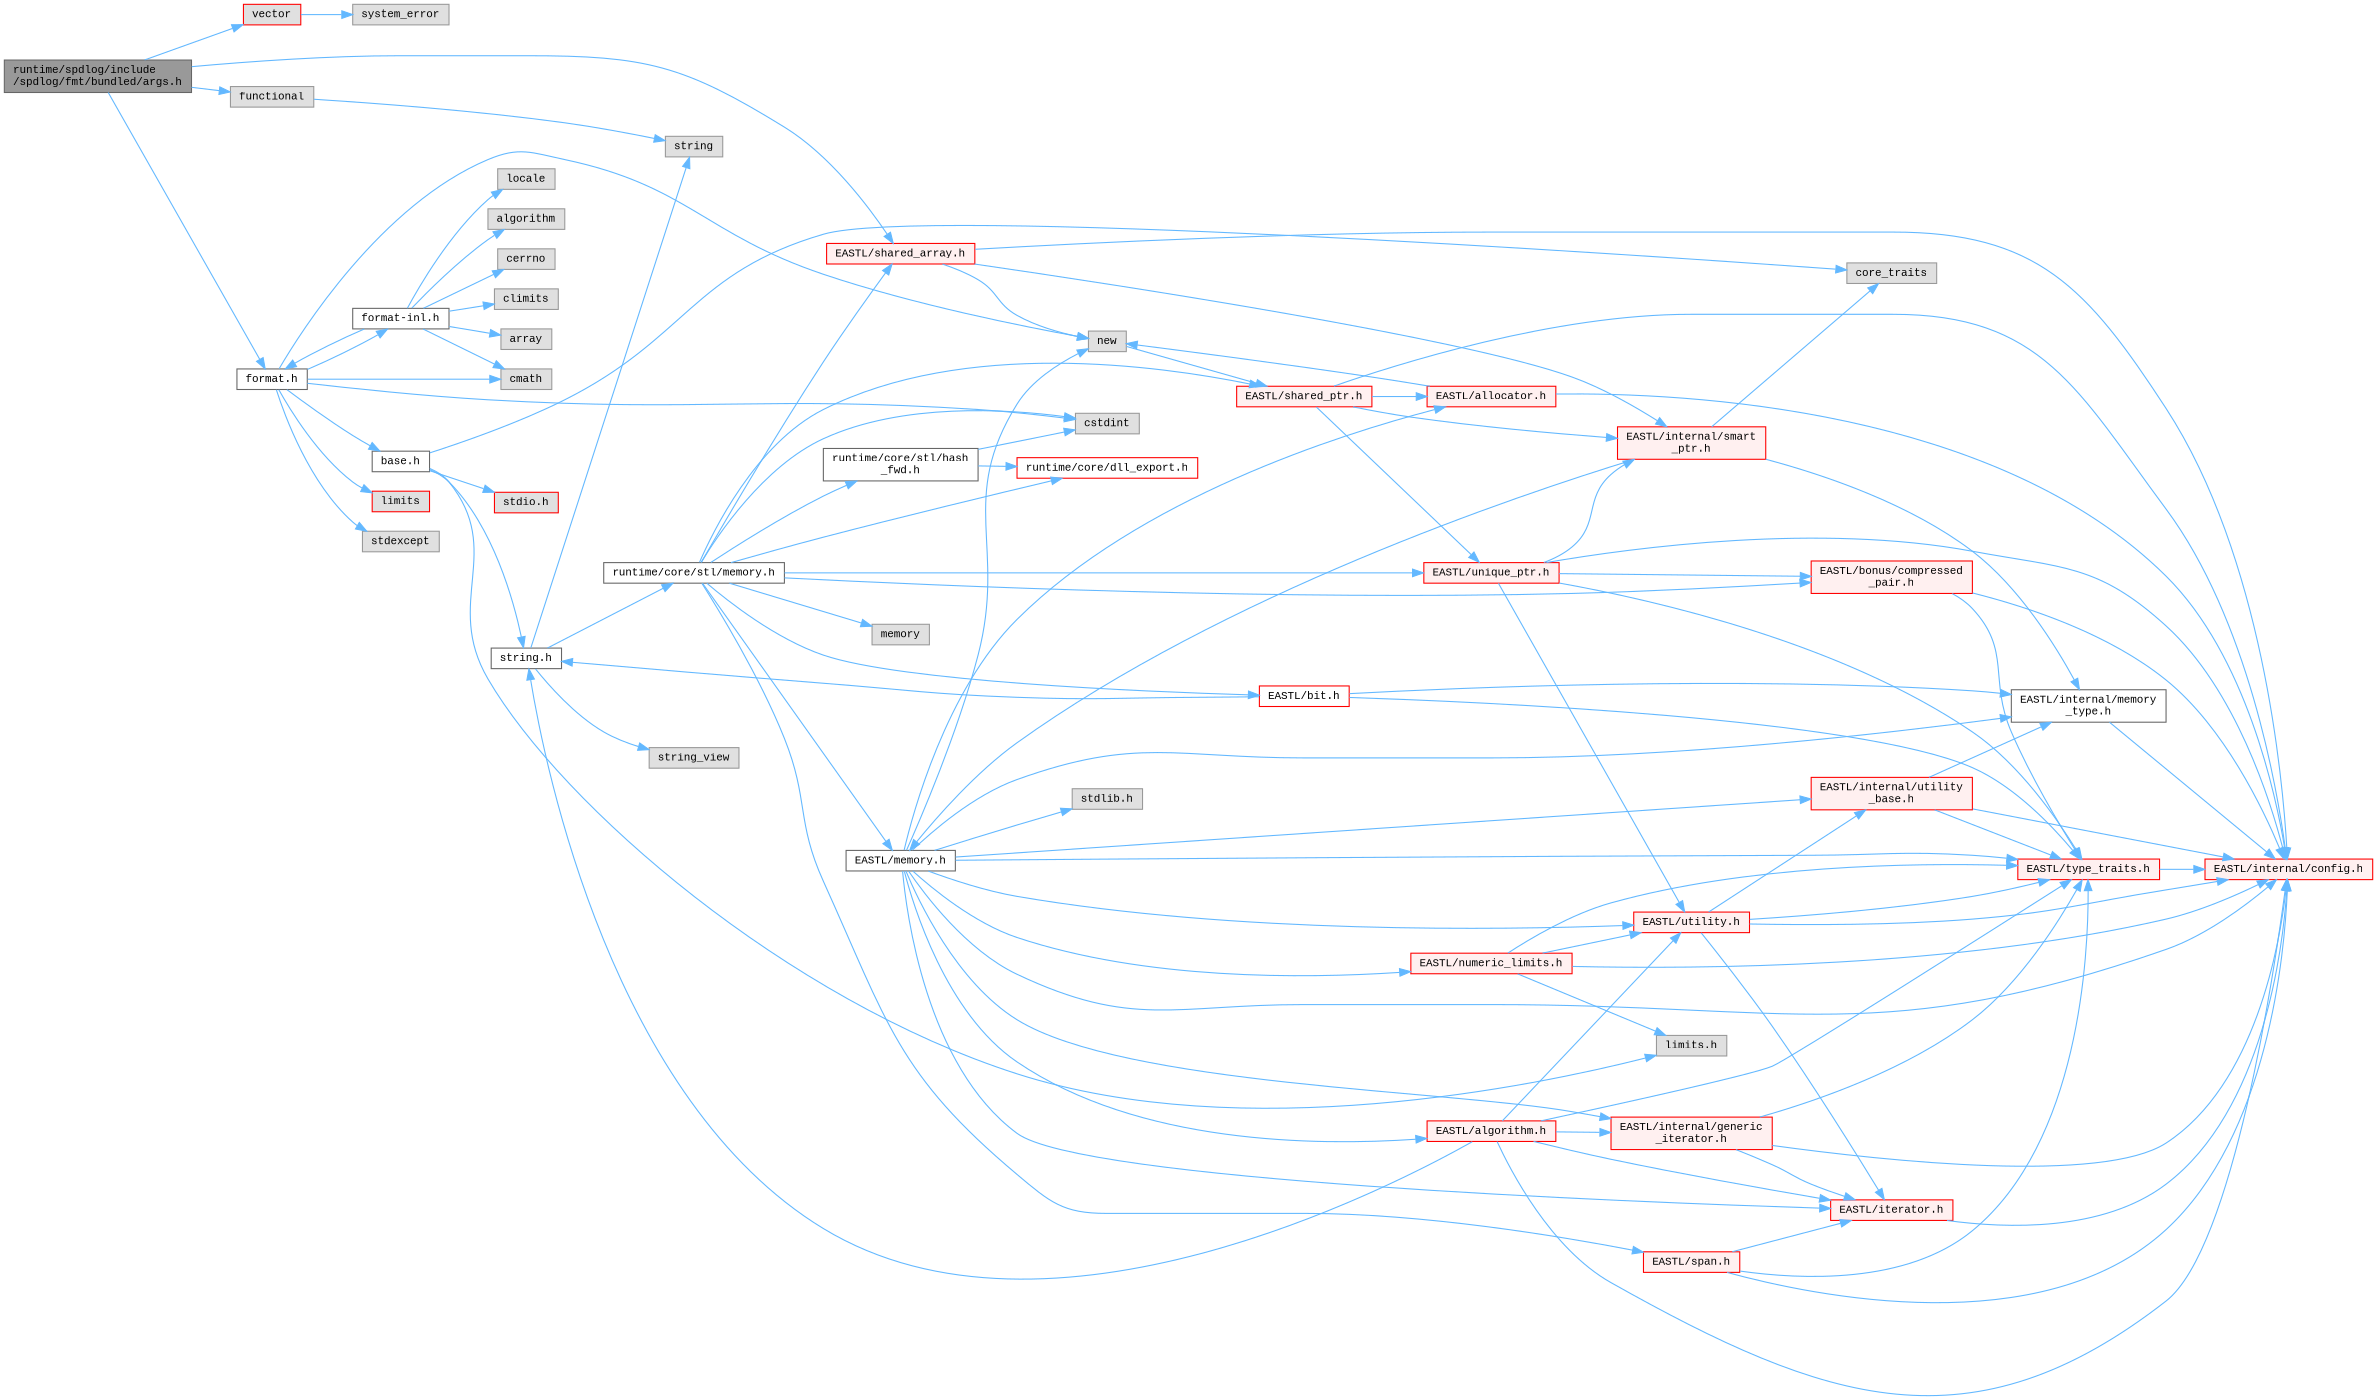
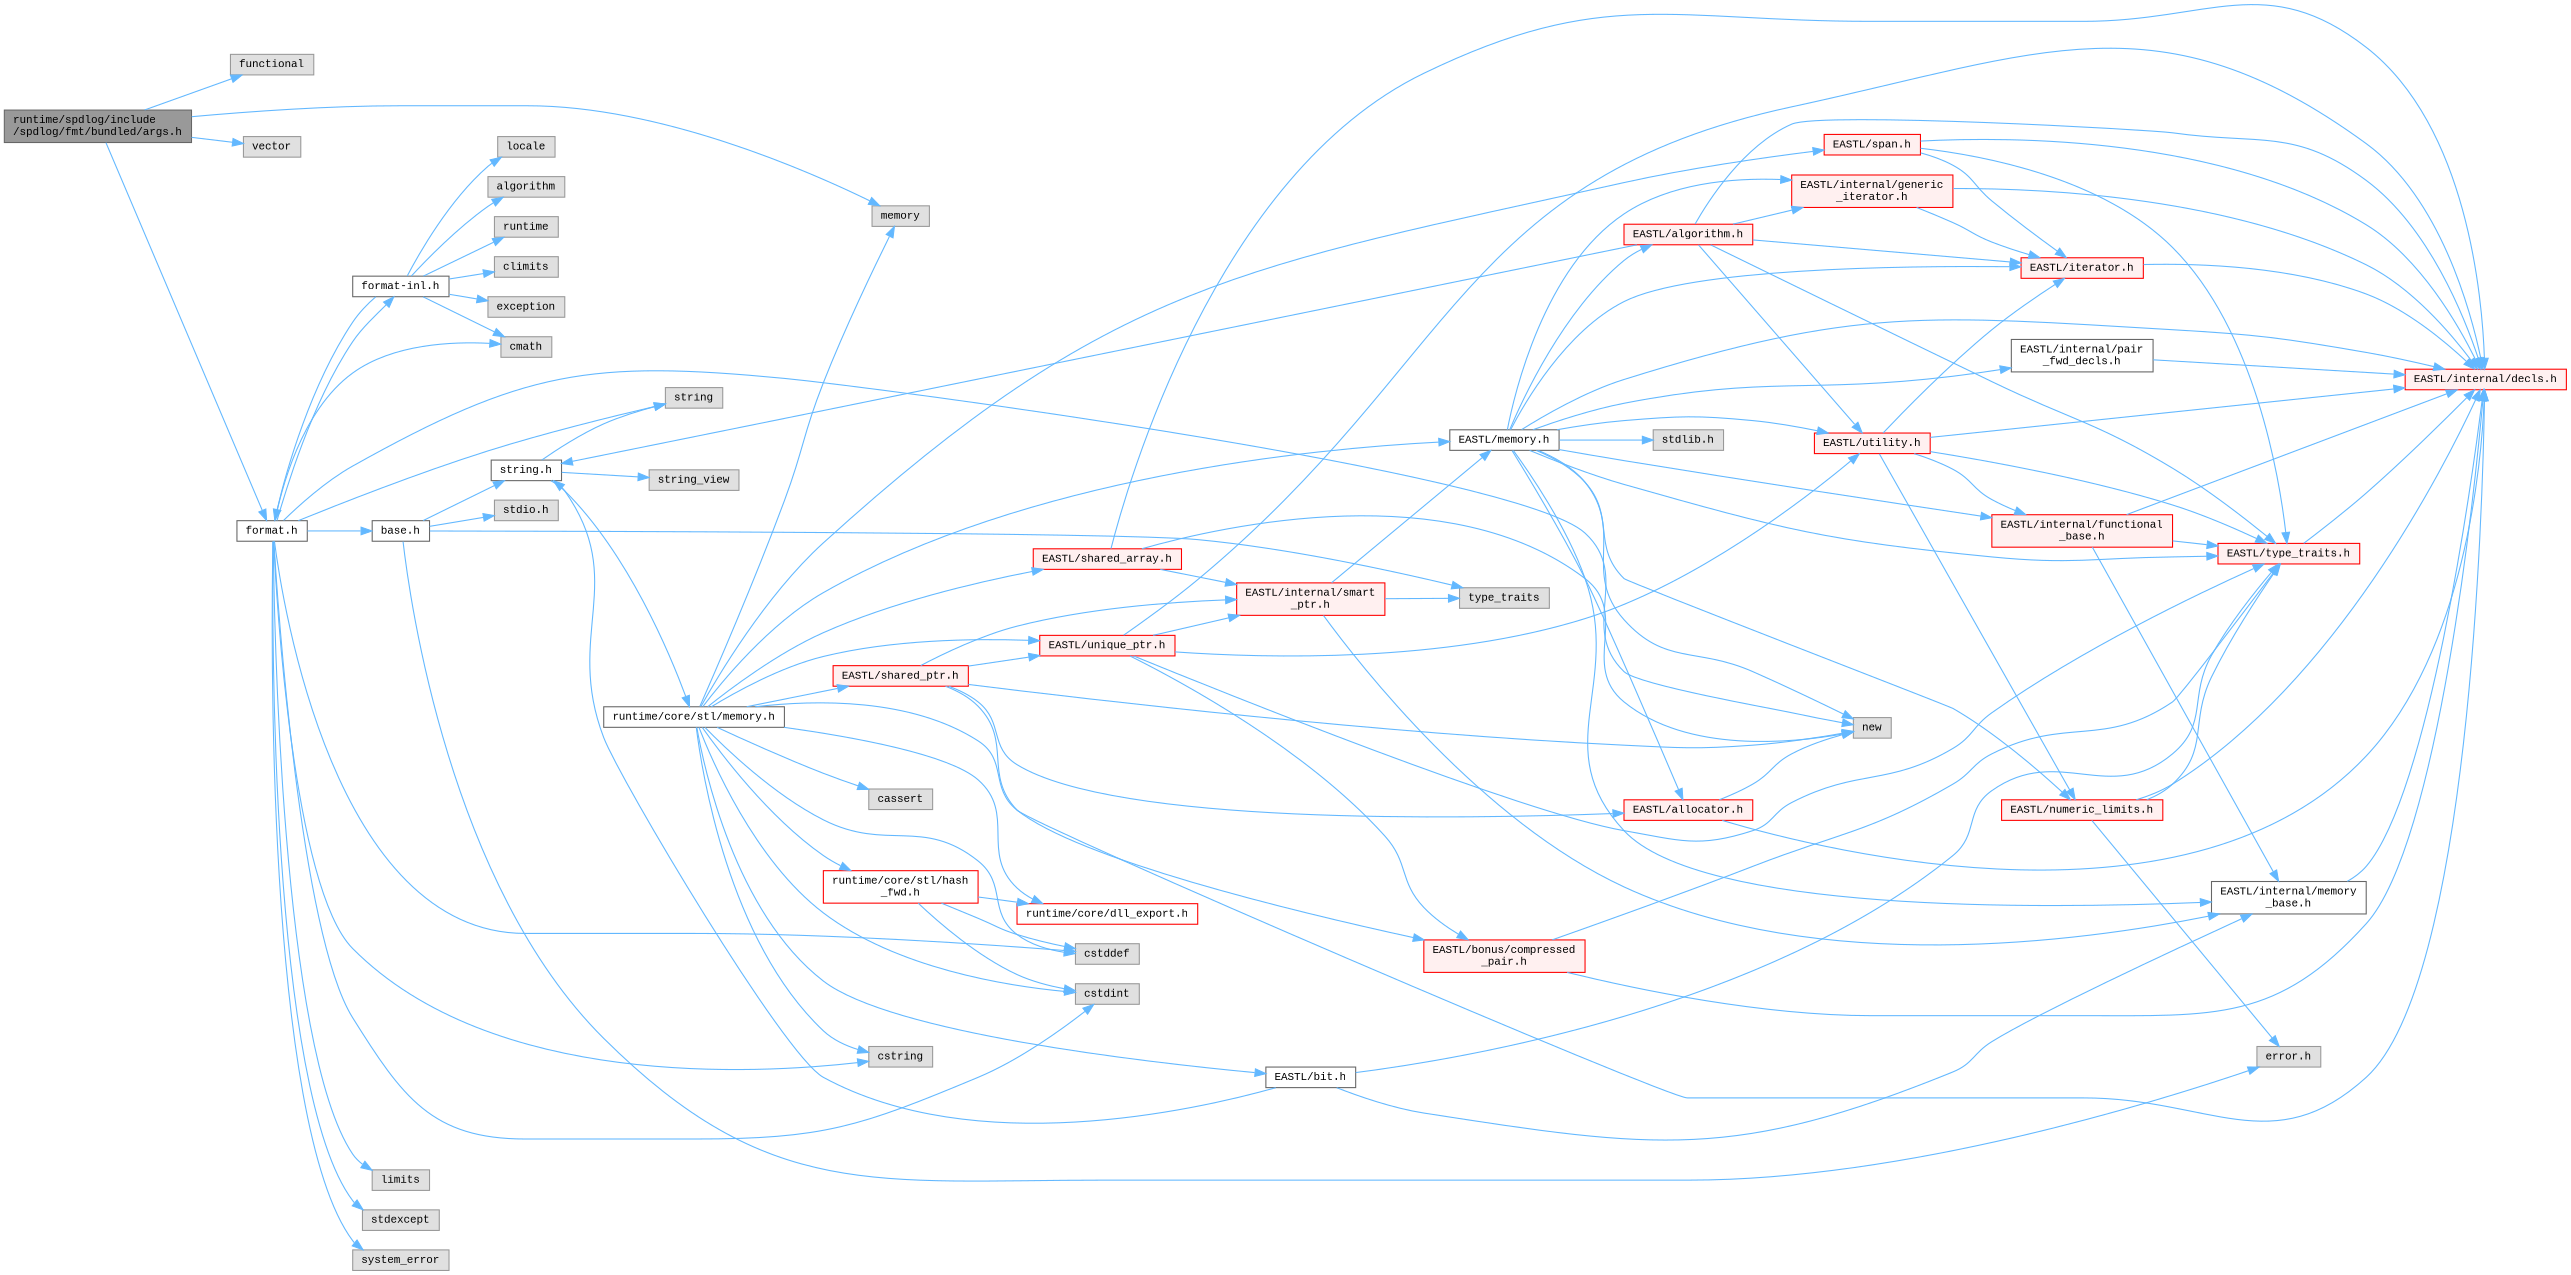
node "vector": color red -> grey60
edge "vector" -> "system_error": now "format.h" -> "system_error"
edge "runtime/spdlog/include /spdlog/fmt/bundled/args.h" -> "EASTL/shared_array.h": now "runtime/spdlog/include /spdlog/fmt/bundled/args.h" -> "memory"
edge "functional" -> "string": now "format.h" -> "string"
node "cerrno": label "cerrno" -> "runtime"
node "core_traits": label "core_traits" -> "type_traits"
node "array": label "array" -> "exception"
node "EASTL/internal/pair _fwd_decls.h": added
edge "new" -> "EASTL/shared_ptr.h": reversed
node "runtime/core/stl/hash _fwd.h": color grey40 -> red
node "limits": color red -> grey60
node "stdio.h": color red -> grey60
node "EASTL/bit.h": color red -> grey40
node "EASTL/internal/memory _type.h": label "EASTL/internal/memory _type.h" -> "EASTL/internal/memory _base.h"
node "EASTL/internal/utility _base.h": label "EASTL/internal/utility _base.h" -> "EASTL/internal/functional _base.h"
node "cassert": added
node "EASTL/internal/config.h": label "EASTL/internal/config.h" -> "EASTL/internal/decls.h"
edge "EASTL/numeric_limits.h" -> "EASTL/utility.h": reversed
node "cstddef": added
edge "EASTL/internal/generic _iterator.h" -> "EASTL/type_traits.h": removed
node "limits.h": label "limits.h" -> "error.h"
node "cstring": added
